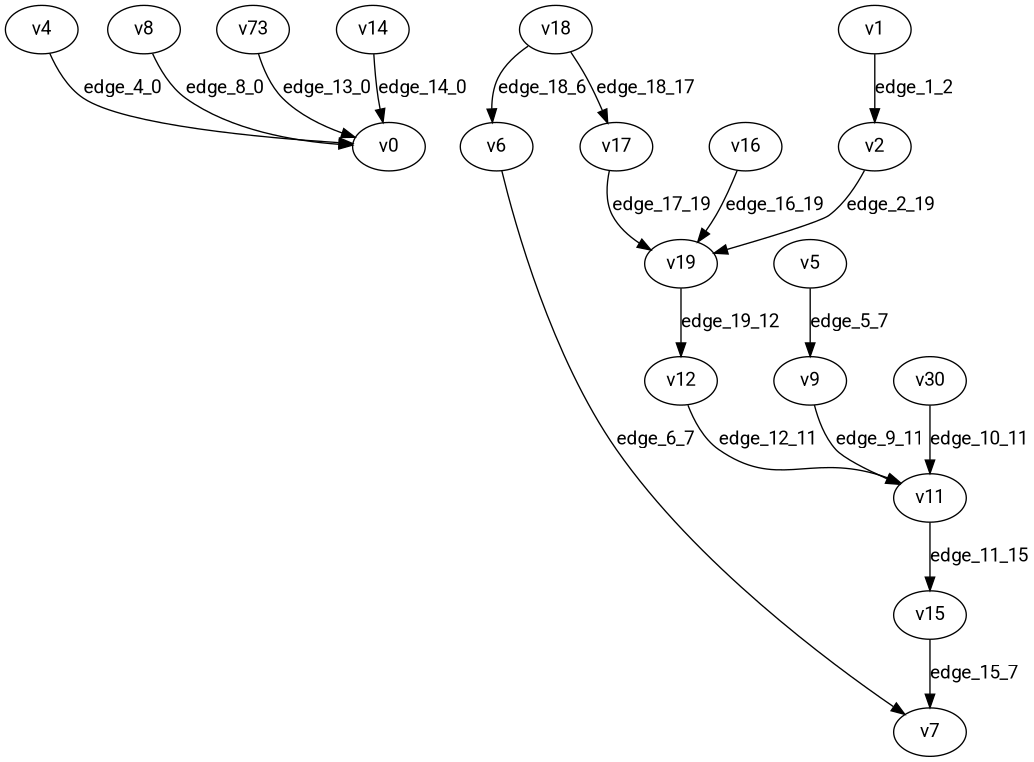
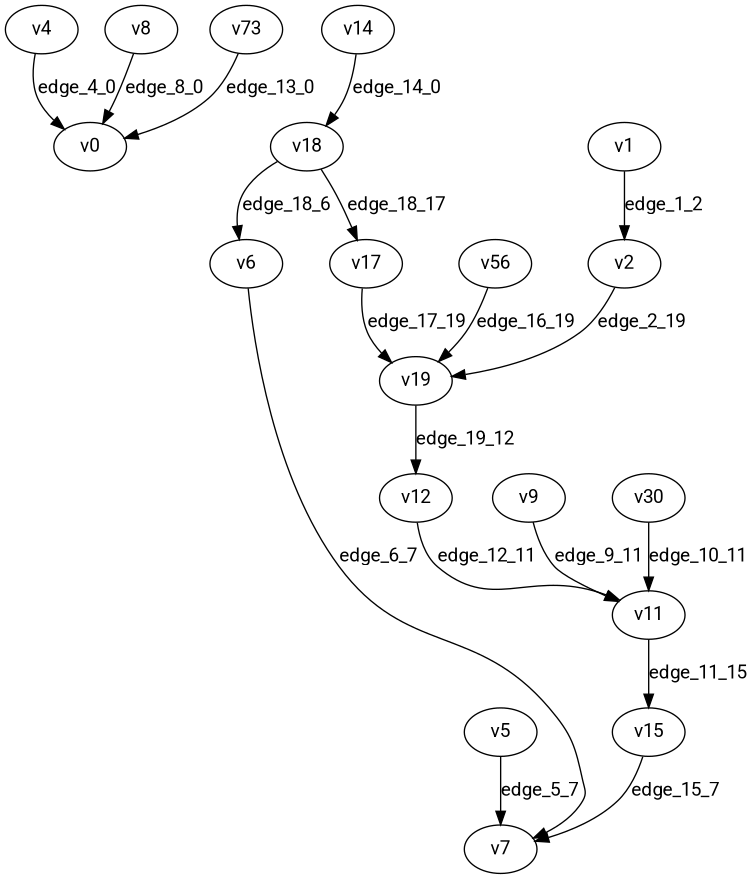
edge "v14" -> "v0": now "v14" -> "v18"
node "v16": label "v16" -> "v56"
edge "v5" -> "v9": now "v5" -> "v7"
